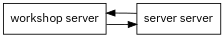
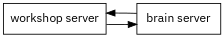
node "server server": label "server server" -> "brain server"
